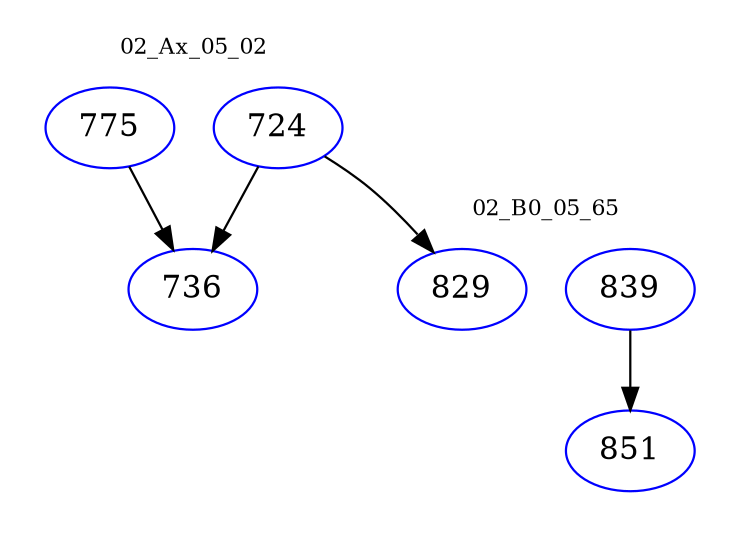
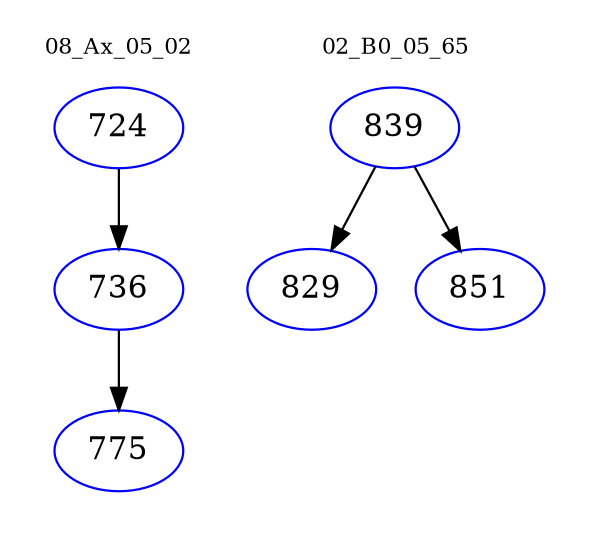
cluster "02_Ax_05_02": label "02_Ax_05_02" -> "08_Ax_05_02"
edge "775" -> "736": reversed
edge "724" -> "829": now "839" -> "829"
